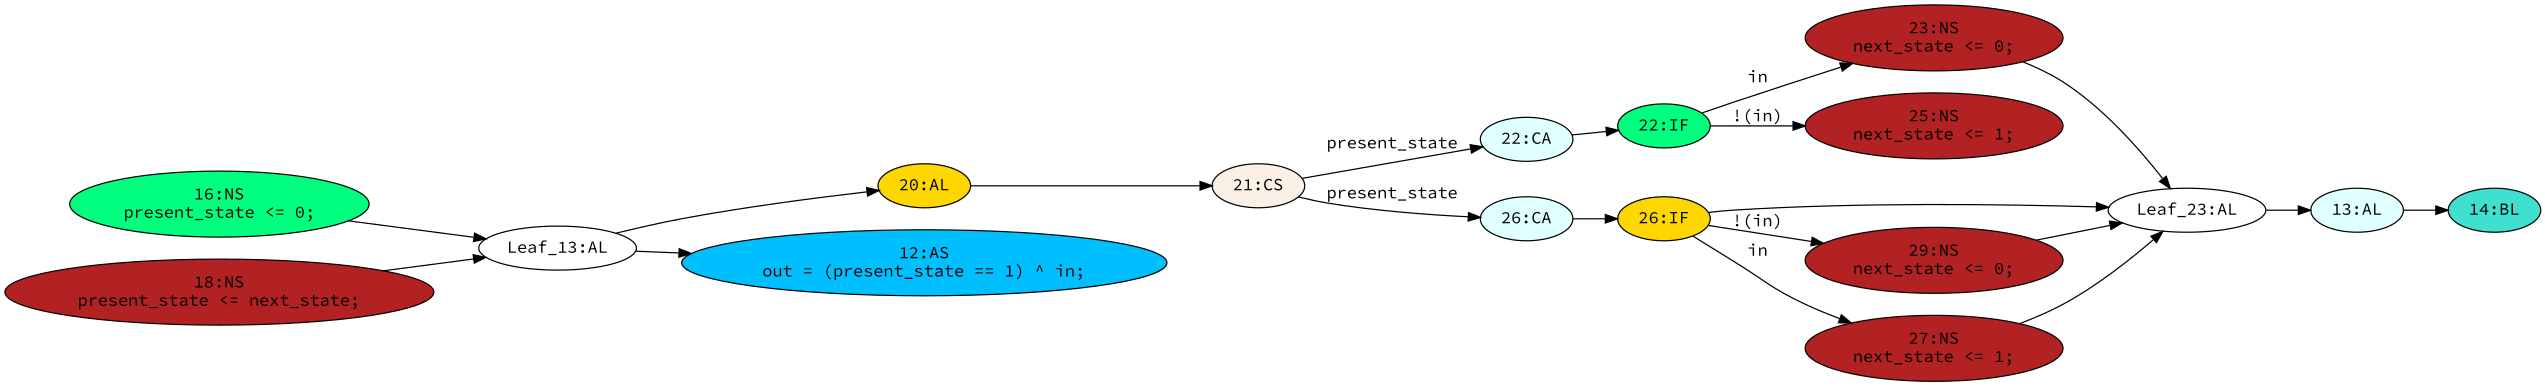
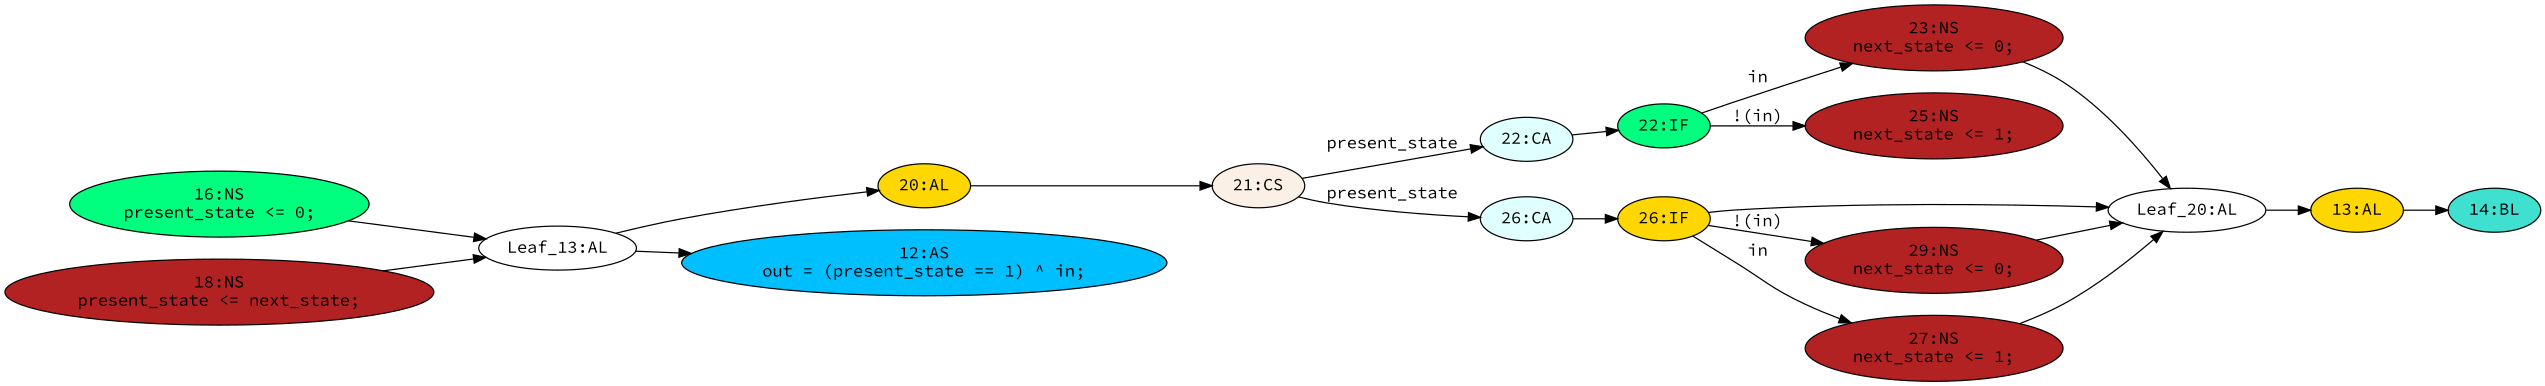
node "Leaf_23:AL": label "Leaf_23:AL" -> "Leaf_20:AL"
node "13:AL": fillcolor lightcyan -> gold
